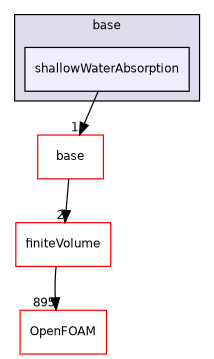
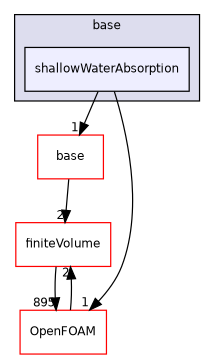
edge "shallowWaterAbsorption" -> "OpenFOAM": added
edge "OpenFOAM" -> "finiteVolume": added
